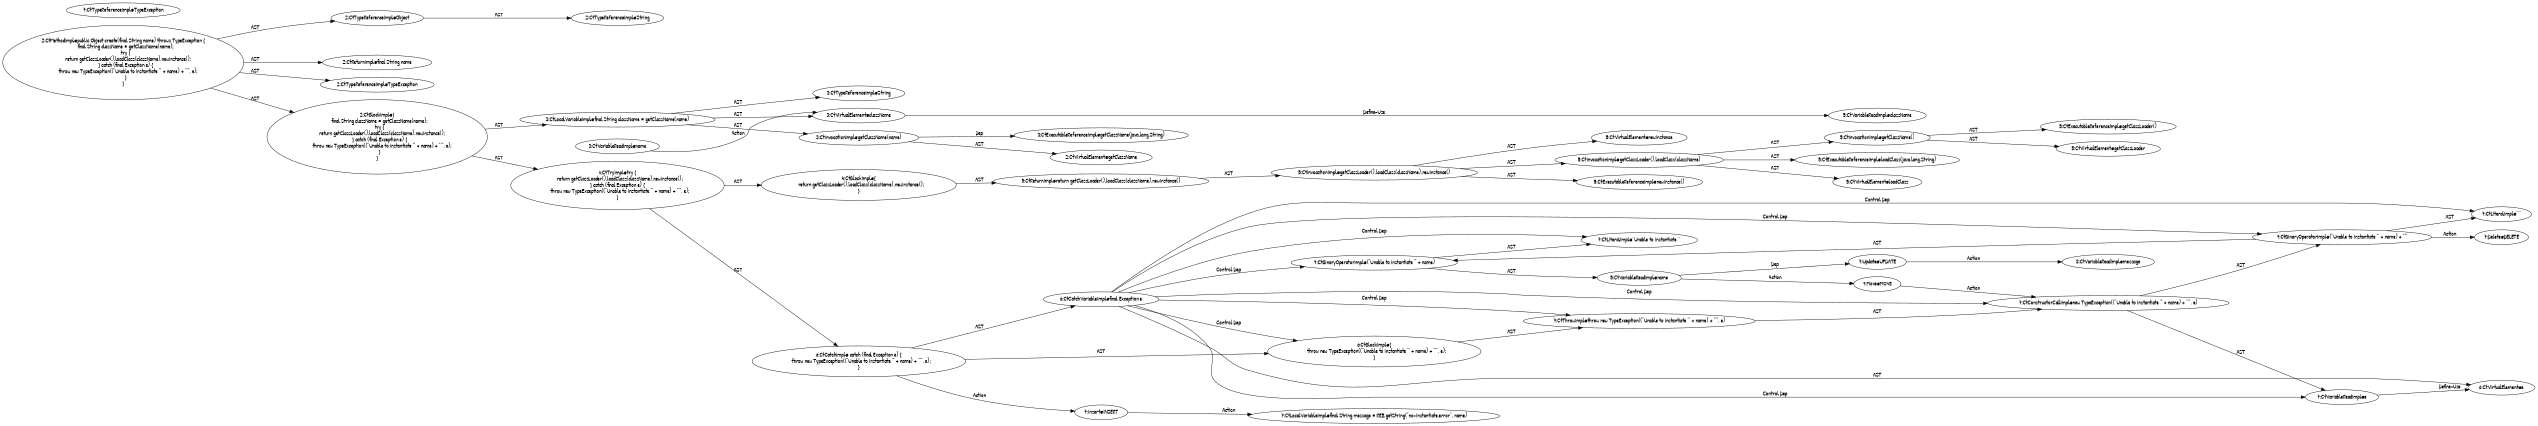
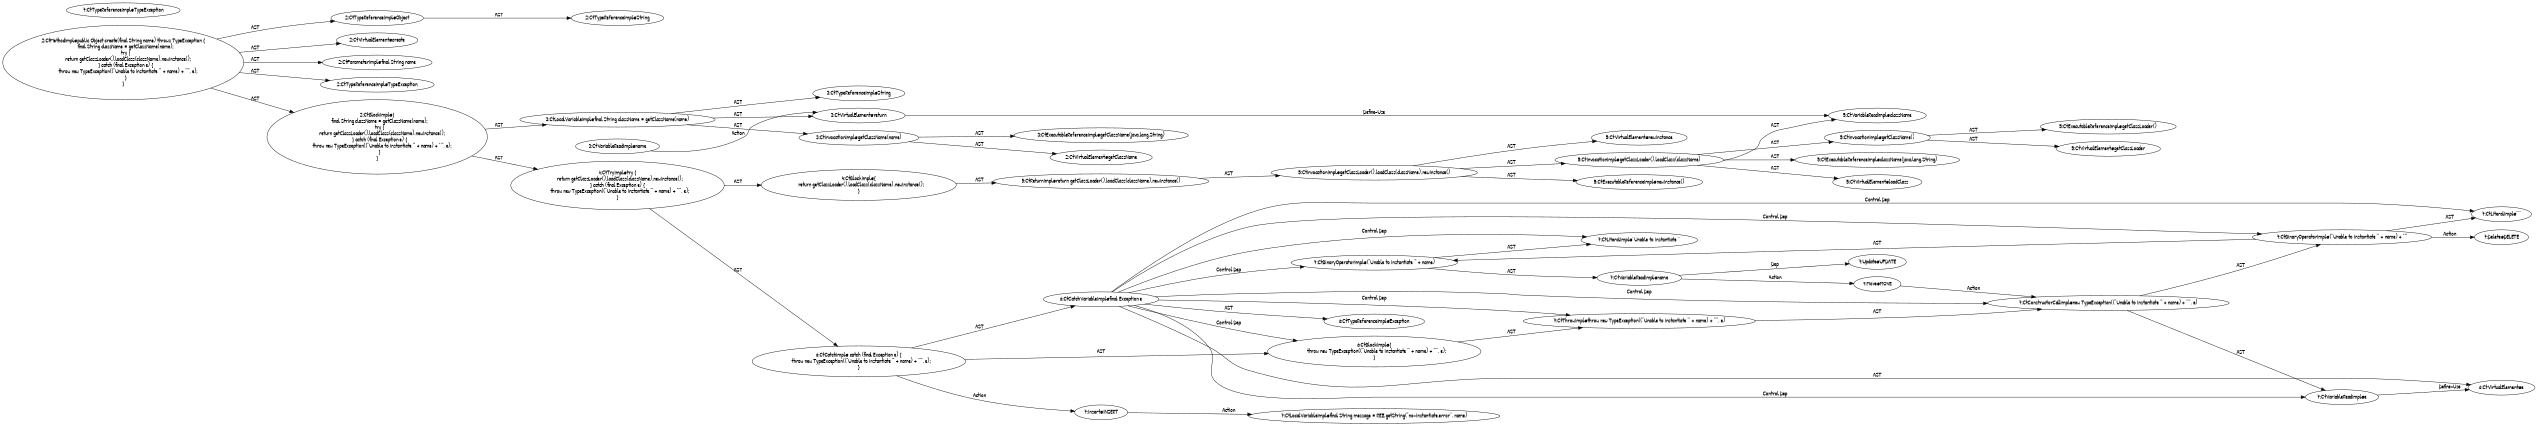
node "2:CtVirtualElement@create": added
node "2:CtReturnImpl@final String name": label "2:CtReturnImpl@final String name" -> "2:CtParameterImpl@final String name"
node "3:CtVirtualElement@className": label "3:CtVirtualElement@className" -> "3:CtVirtualElement@return"
edge "5:CtInvocationImpl@getClassLoader().loadClass(className)" -> "5:CtVariableReadImpl@className": added, label "AST"
edge "3:CtInvocationImpl@getClassName(name)" -> "3:CtExecutableReferenceImpl@getClassName(java.lang.String)": label "Dep" -> "AST"
node "5:CtExecutableReferenceImpl@loadClass(java.lang.String)": label "5:CtExecutableReferenceImpl@loadClass(java.lang.String)" -> "5:CtExecutableReferenceImpl@className(java.lang.String)"
node "8:CtVariableReadImpl@message": removed
node "5:CtVariableReadImpl@name": label "5:CtVariableReadImpl@name" -> "7:CtVariableReadImpl@name"
node "6:CtTypeReferenceImpl@Exception": added
